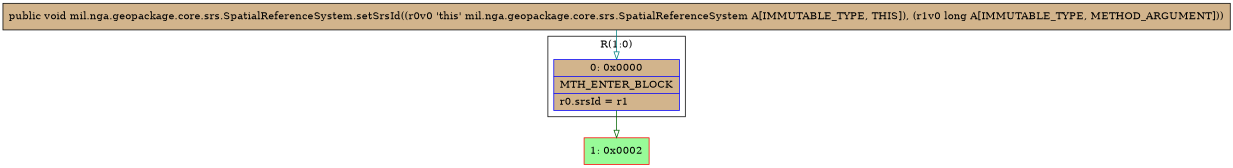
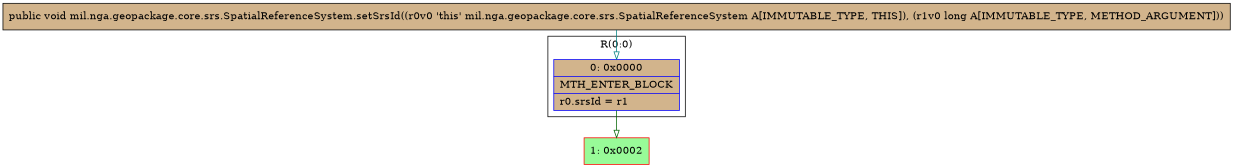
cluster "R(1:0)": label "R(1:0)" -> "R(0:0)"
